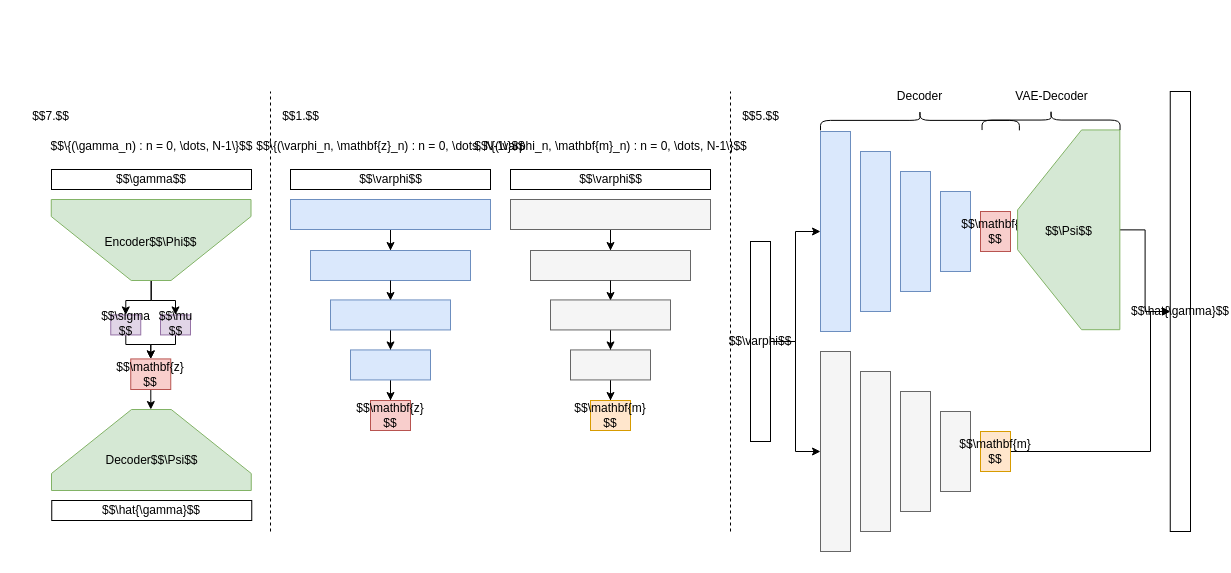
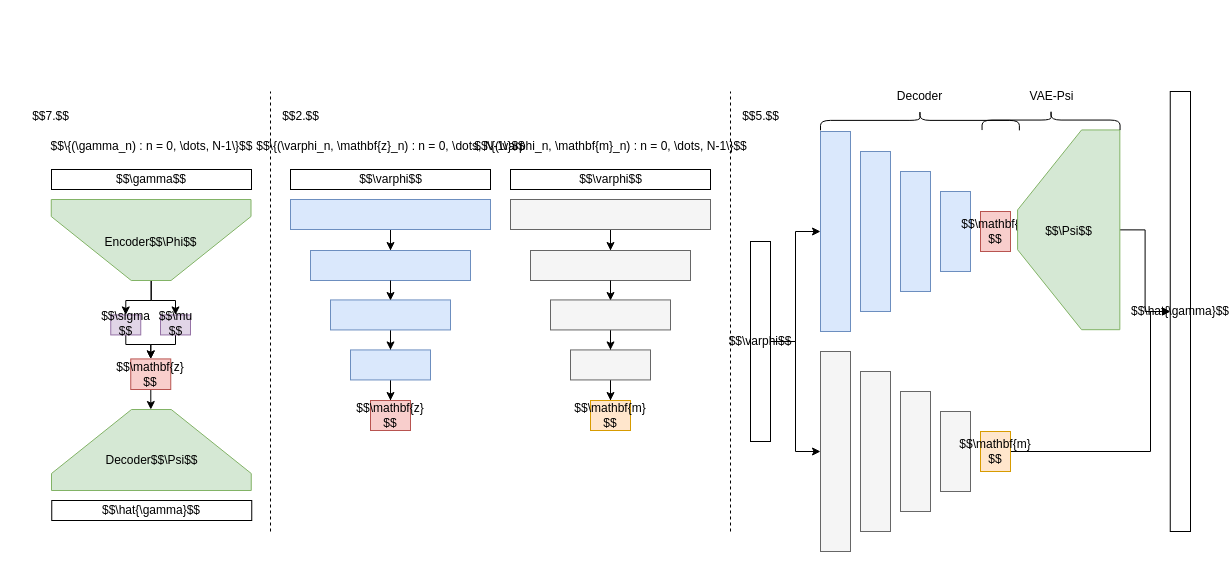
node "VAE-Decoder": label "VAE-Decoder" -> "VAE-Psi"
node "$$1.$$": label "$$1.$$" -> "$$2.$$"
